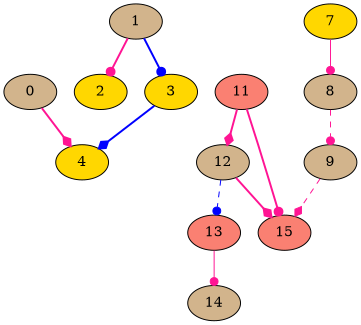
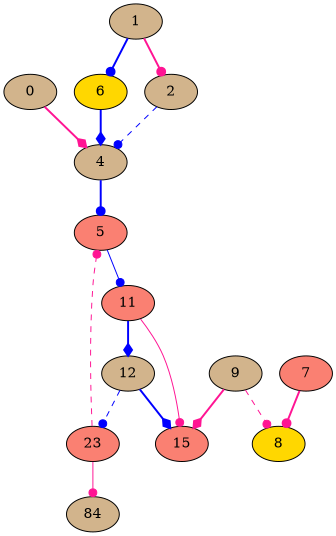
node "7": fillcolor gold -> salmon
edge "7" -> "8": style solid -> bold
node "2": fillcolor gold -> tan
node "3": label "3" -> "6"
node "8": fillcolor tan -> gold
edge "11" -> "12": color deeppink -> blue
edge "8" -> "9": reversed
edge "2" -> "4": added
edge "11" -> "15": style bold -> solid
node "4": fillcolor gold -> tan
edge "12" -> "15": color deeppink -> blue
edge "9" -> "15": style dashed -> bold
node "5": added
node "13": label "13" -> "23"
node "14": label "14" -> "84"
